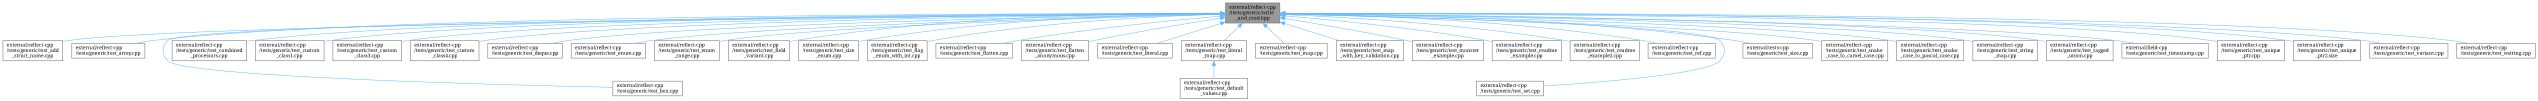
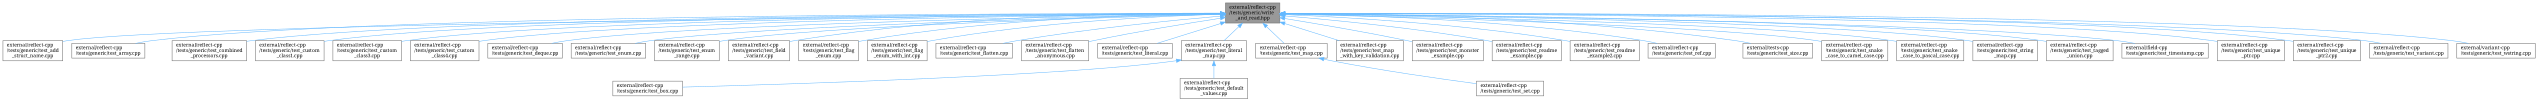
edge "external/reflect-cpp /tests/generic/test_set.cpp" -> "external/reflect-cpp /tests/generic/write _and_read.hpp": now "external/reflect-cpp /tests/generic/test_set.cpp" -> "external/reflect-cpp /tests/generic/test_map.cpp"
node "external/reflect-cpp /tests/generic/test_size _enum.cpp": label "external/reflect-cpp /tests/generic/test_size _enum.cpp" -> "external/reflect-cpp /tests/generic/test_flag _enum.cpp"
node "external/reflect-cpp /tests/generic/test_unique _ptr2.size": label "external/reflect-cpp /tests/generic/test_unique _ptr2.size" -> "external/reflect-cpp /tests/generic/test_unique _ptr2.cpp"
node "external/reflect-cpp /tests/generic/test_wstring.cpp": label "external/reflect-cpp /tests/generic/test_wstring.cpp" -> "external/variant-cpp /tests/generic/test_wstring.cpp"
edge "external/reflect-cpp /tests/generic/test_box.cpp" -> "external/reflect-cpp /tests/generic/write _and_read.hpp": now "external/reflect-cpp /tests/generic/test_box.cpp" -> "external/reflect-cpp /tests/generic/test_literal _map.cpp"
